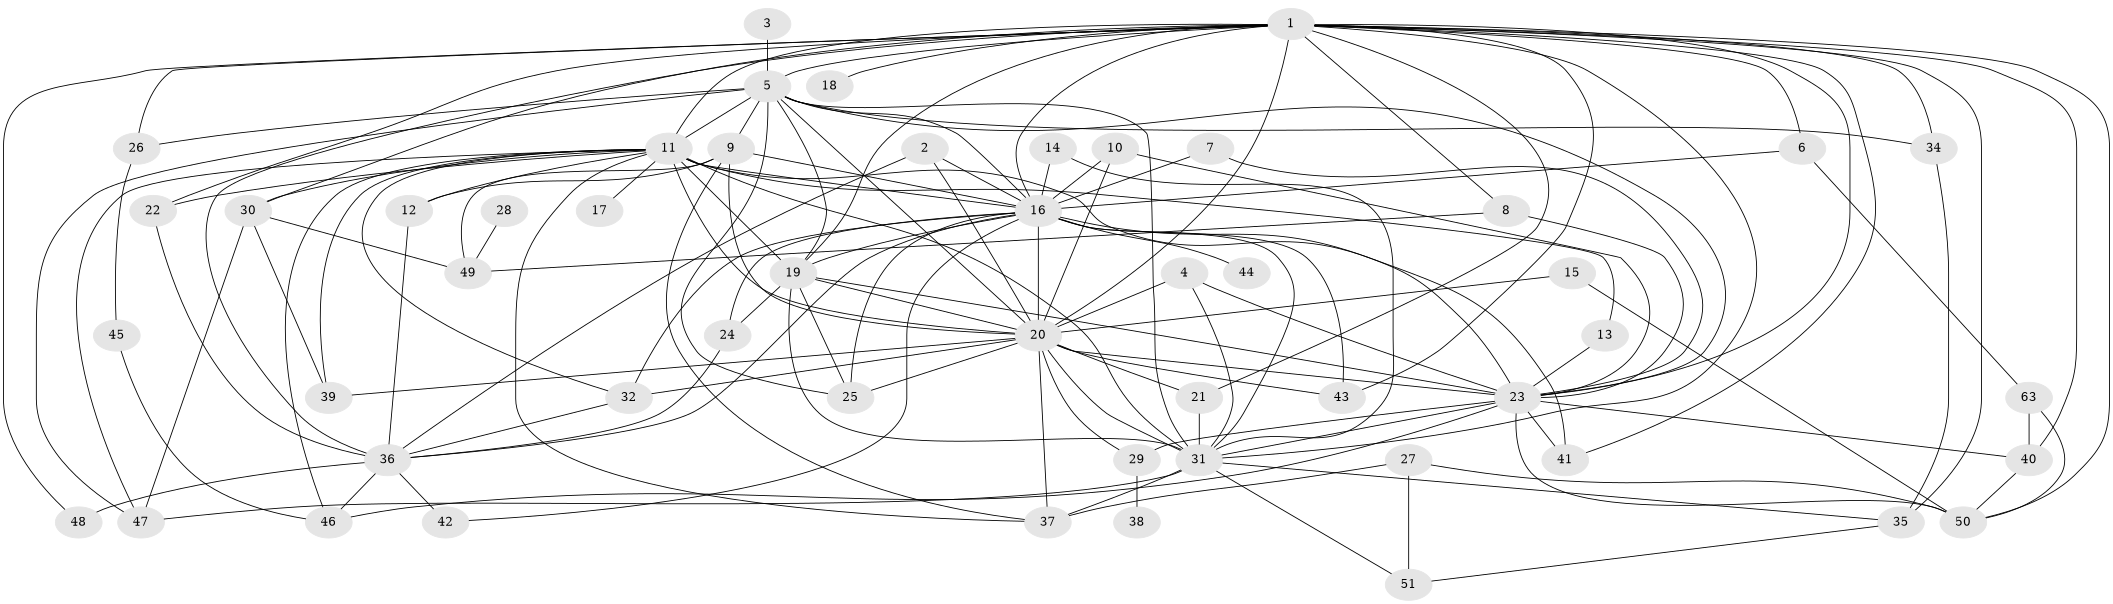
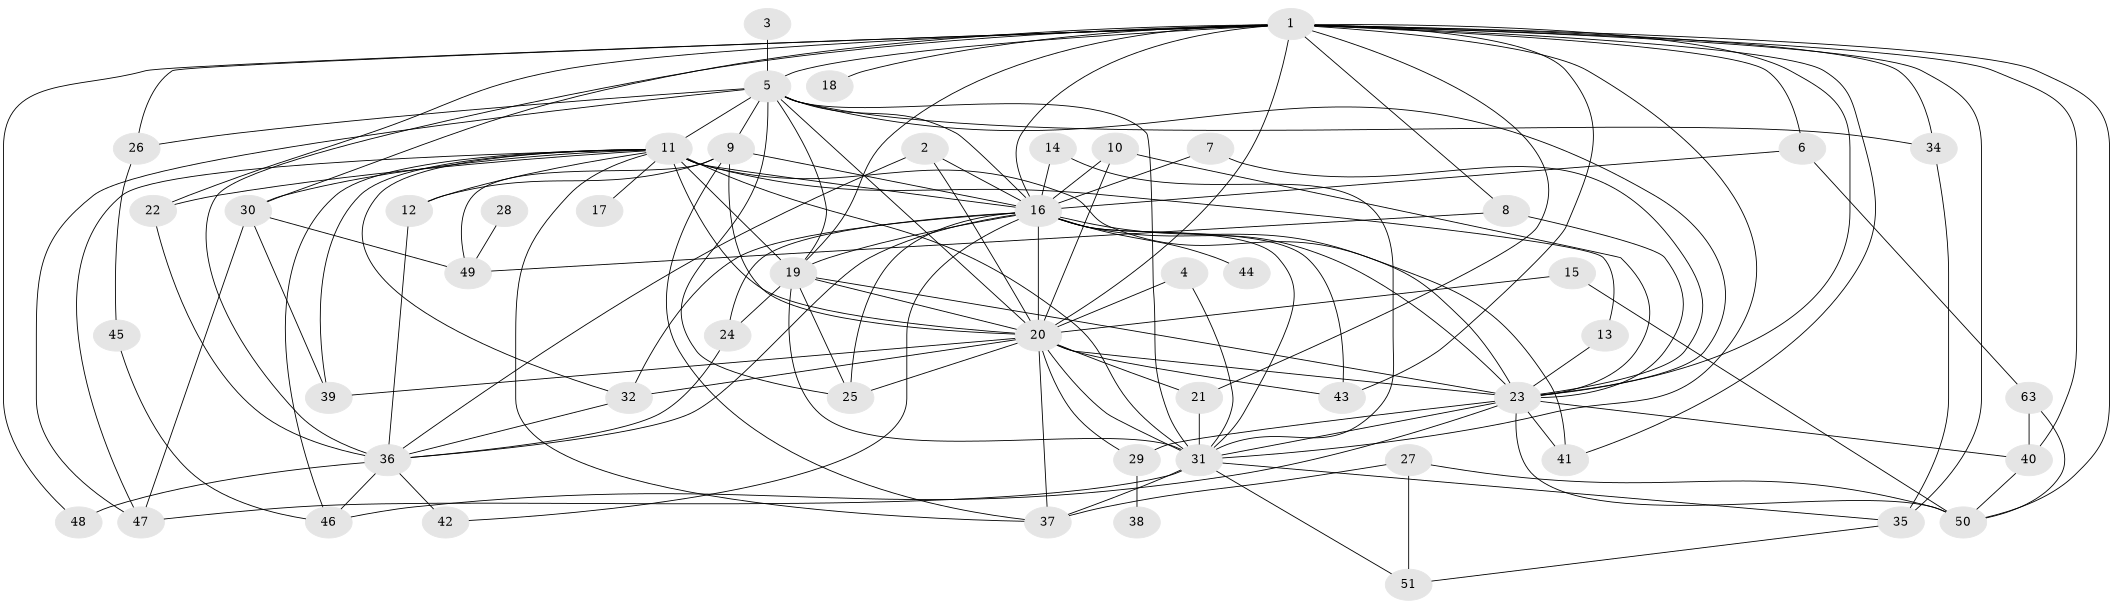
edge "1" -- "11": removed
edge "4" -- "23": now "16" -- "23"
